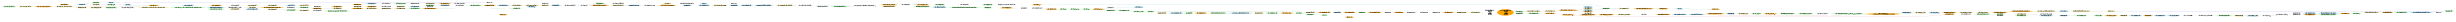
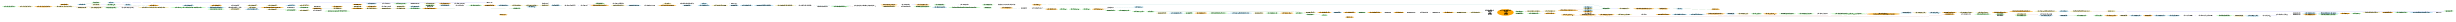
node "(<operator>.fieldAccess,elems.supp_op_classes)": added
